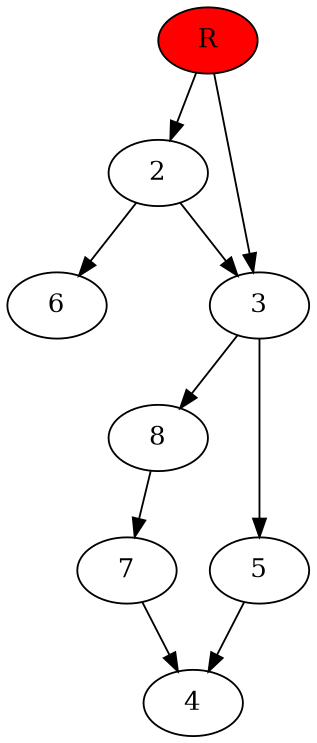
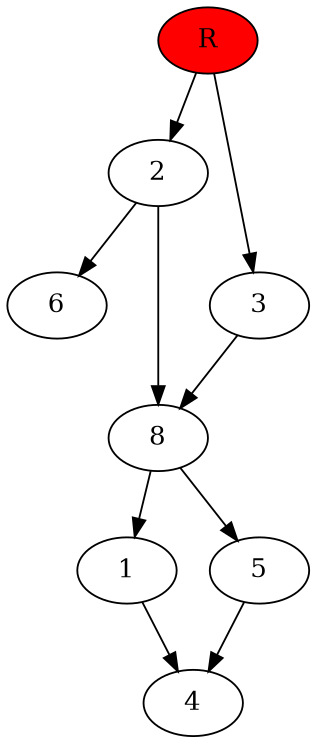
edge "2" -> "3": now "2" -> "8"
edge "3" -> "5": now "8" -> "5"
node "7": label "7" -> "1"
